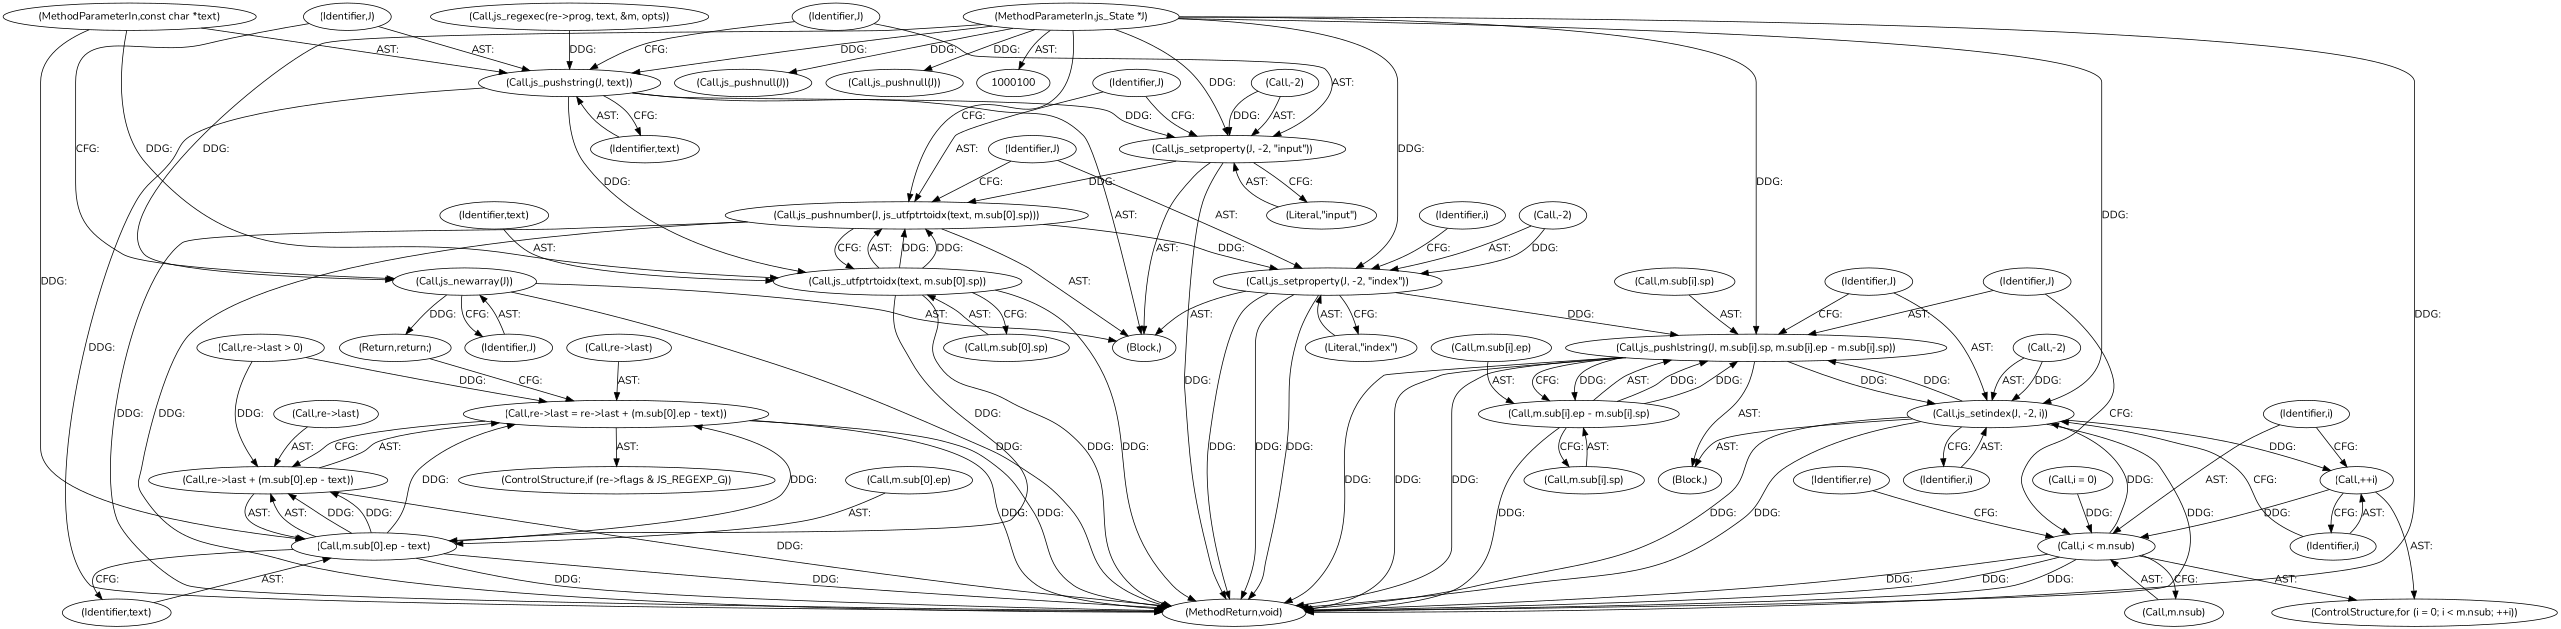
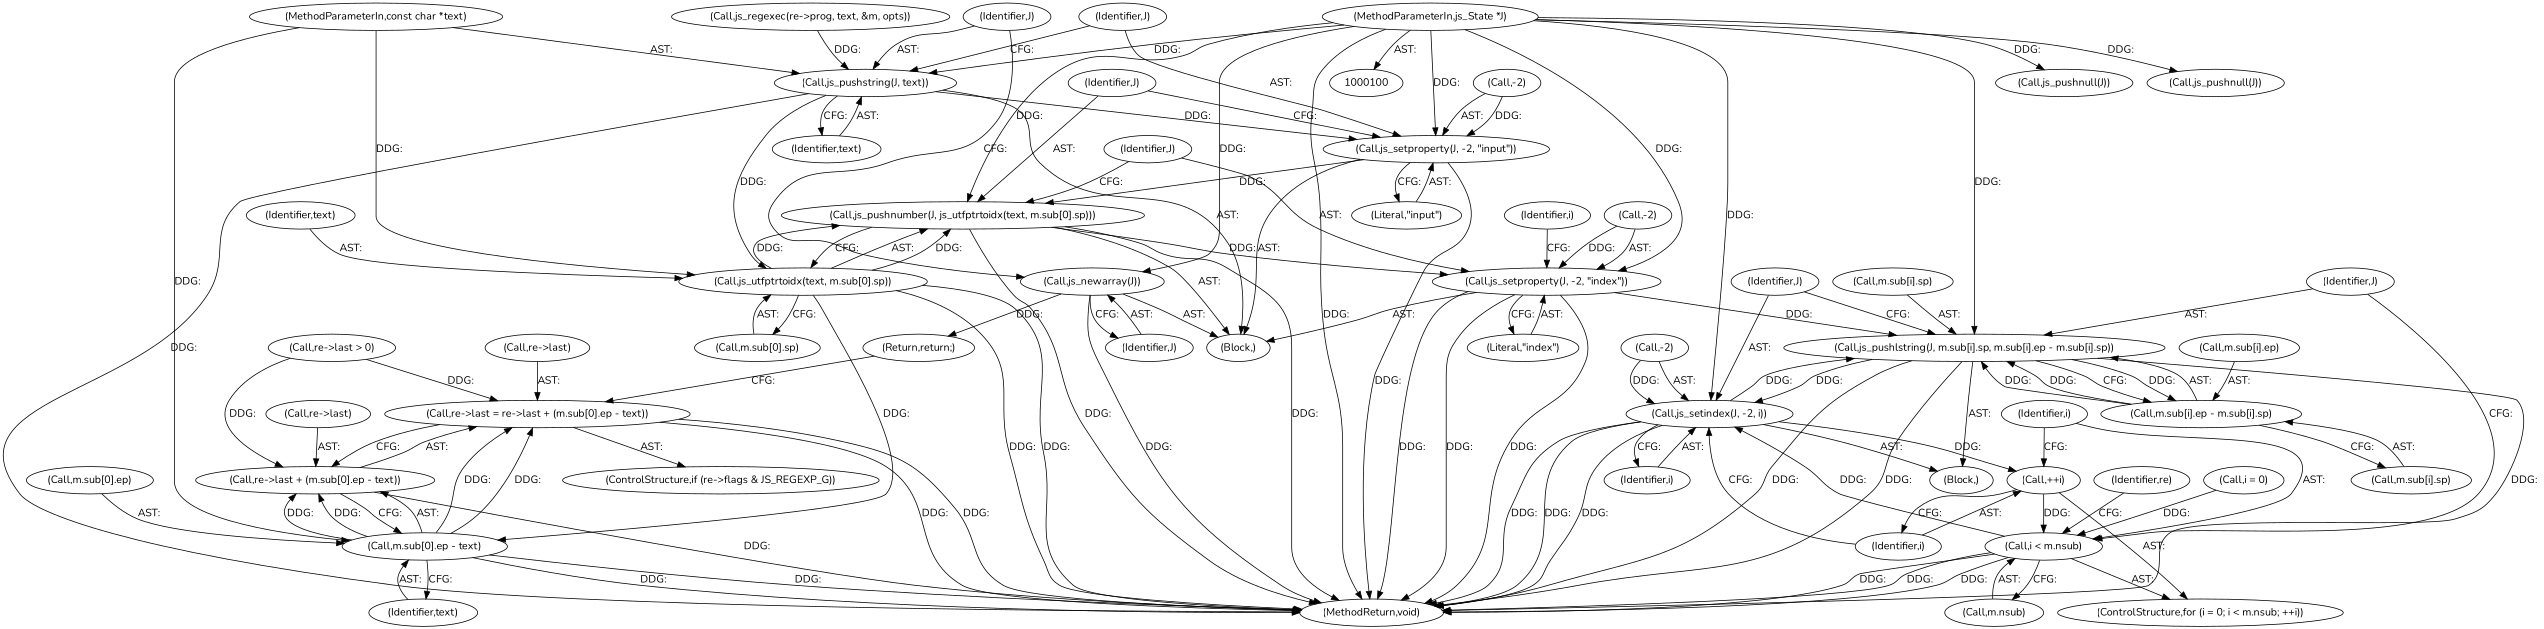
edge "(MethodParameterIn,js_State *J)" -> "(Call,js_pushnumber(J, js_utfptrtoidx(text, m.sub[0].sp)))": label "CFG: " -> "DDG: "
edge "(Call,re->last + (m.sub[0].ep - text))" -> "(Call,m.sub[0].ep - text)": label "AST: " -> "CFG: "
edge "(Call,m.sub[i].ep - m.sub[i].sp)" -> "(MethodReturn,void)": removed, label "DDG:"
